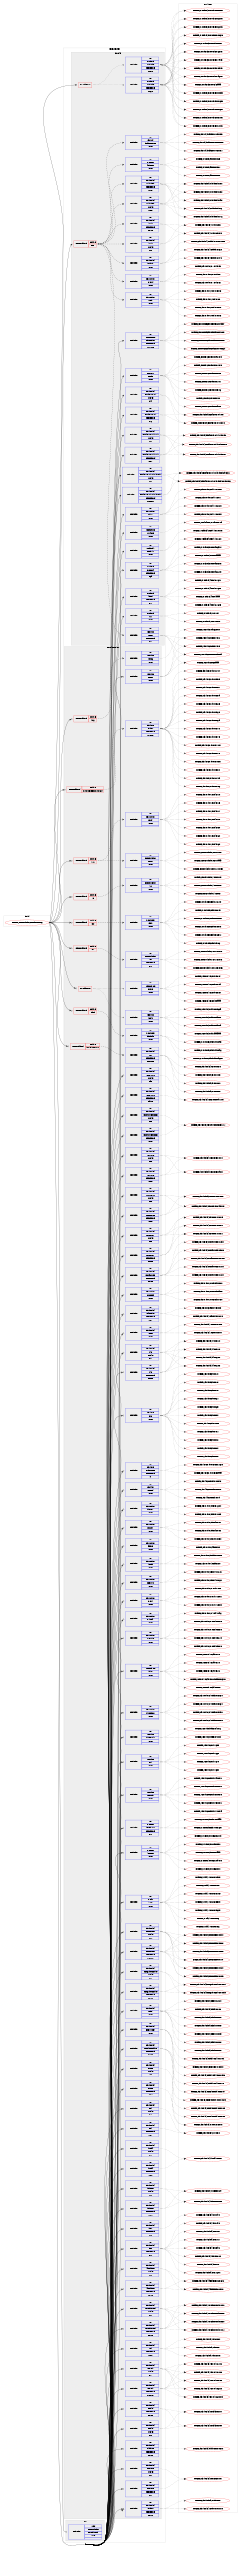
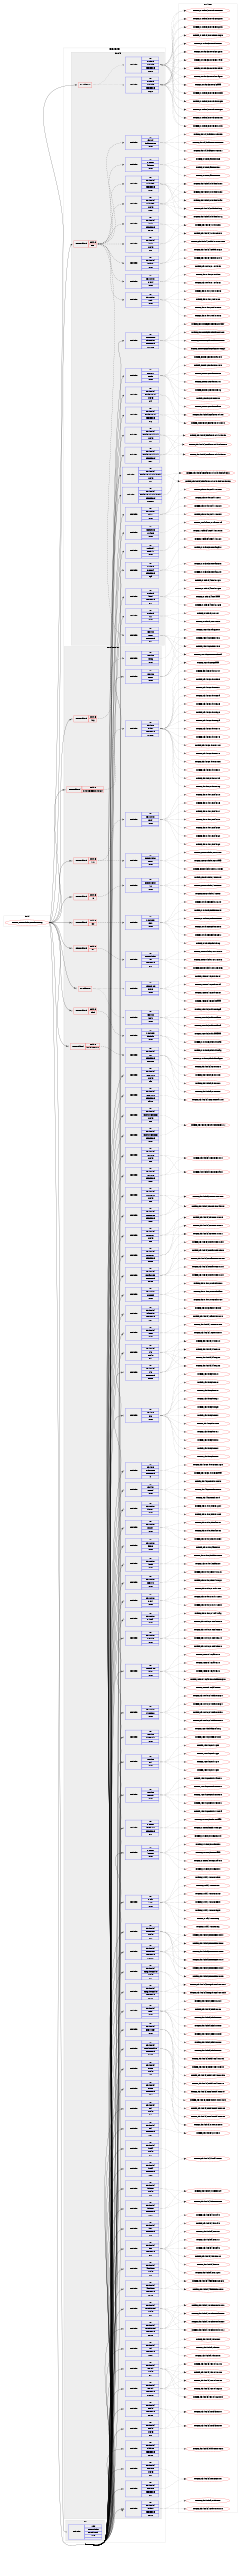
node "portage://sys-devel/autoconf-9999": removed
node "portage://sys-cluster/ceph-12.2.11": label "portage://sys-cluster/ceph-12.2.11" -> "portage://sys-cluster/targets-12.2.11"
node "targets://dev-haskell/attoparsec-0.10.4.0": label "targets://dev-haskell/attoparsec-0.10.4.0" -> "portage://dev-haskell/attoparsec-0.10.4.0"
node "portage://dev-haskell/cabal-pack-1.18.1.0": label "portage://dev-haskell/cabal-pack-1.18.1.0" -> "portage://dev-haskell/cabal-install-1.18.1.0"
